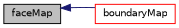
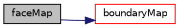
edge "boundaryMap" -> "faceMap": reversed
